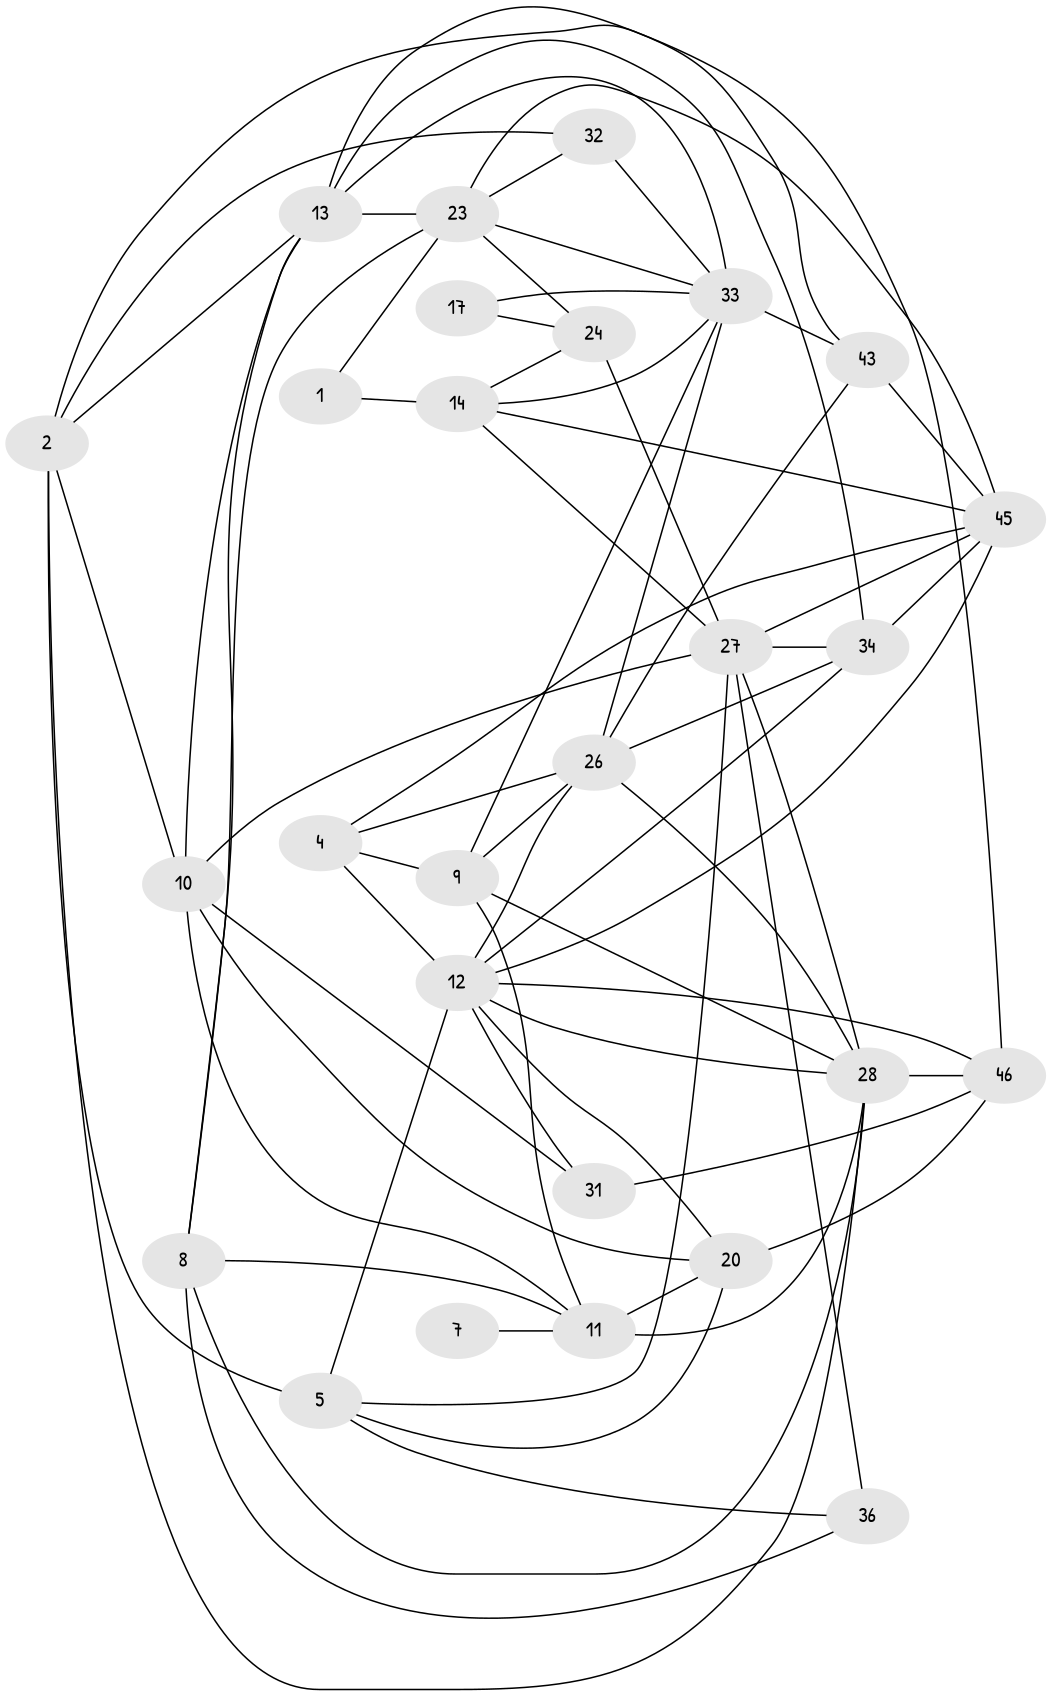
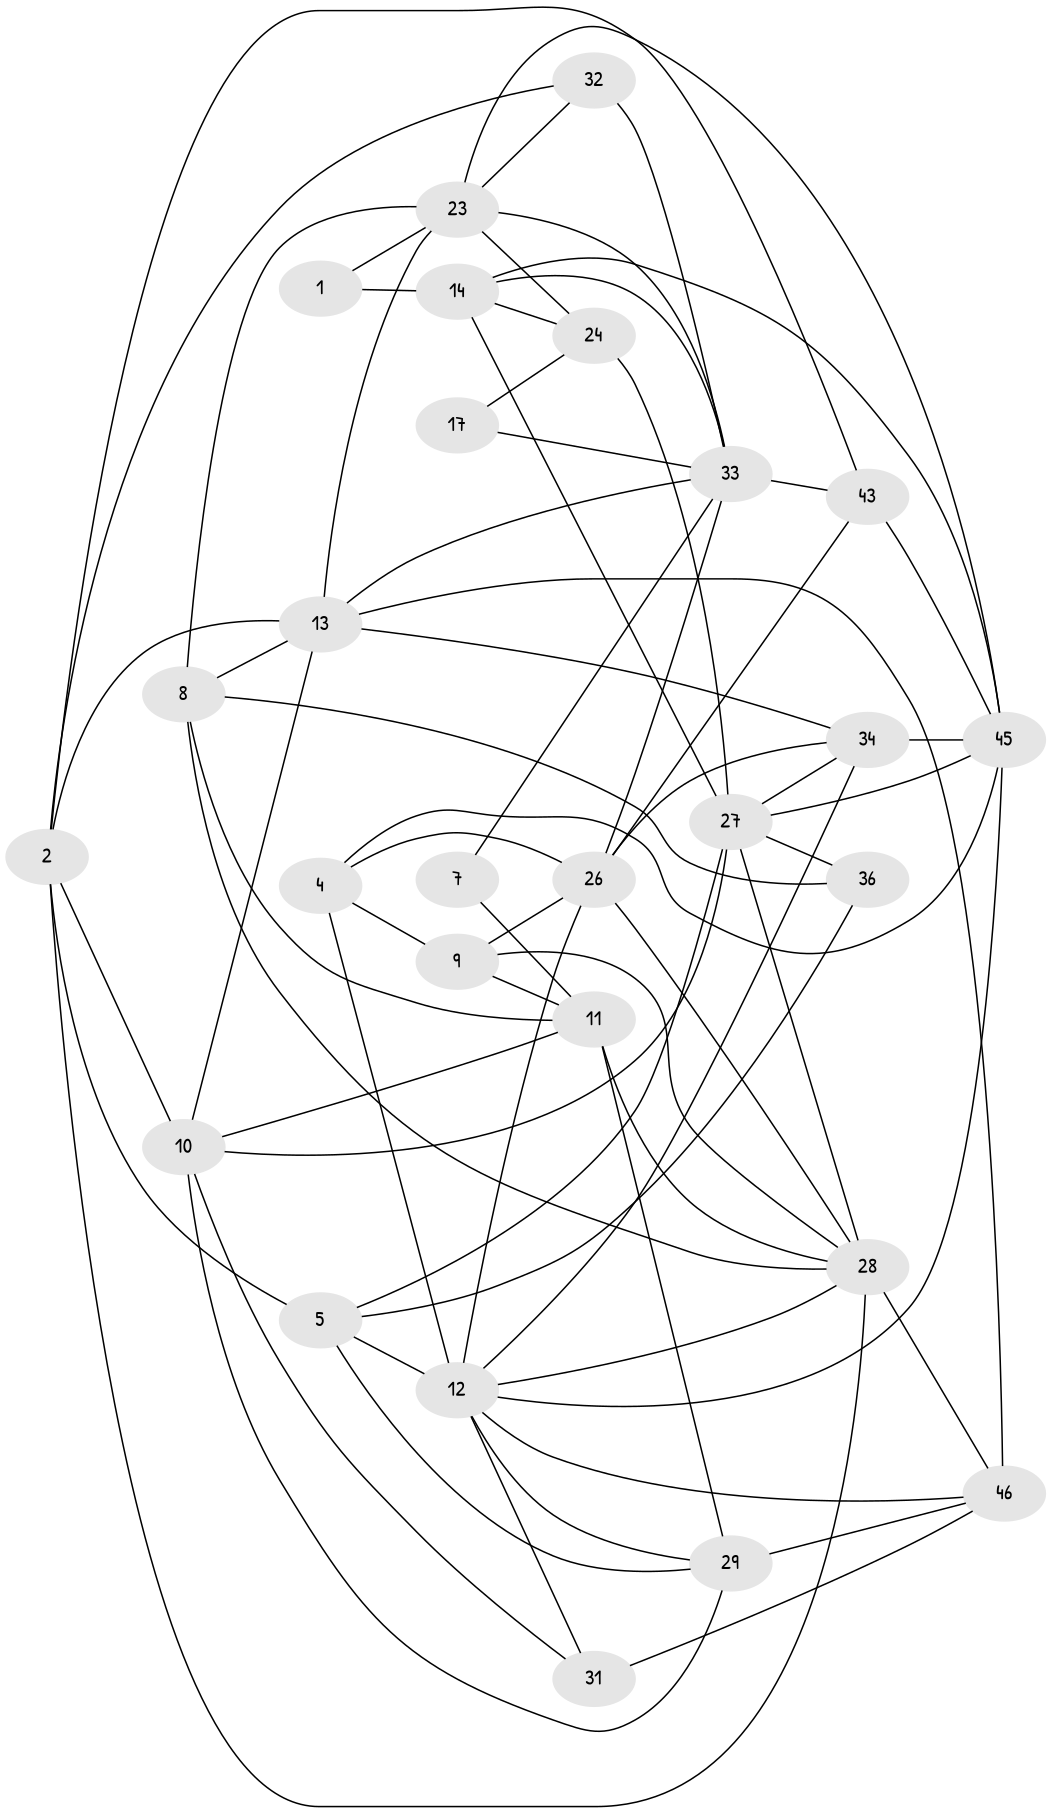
edge "33" -- "9": now "33" -- "7"
node "20": label "20" -> "29"
